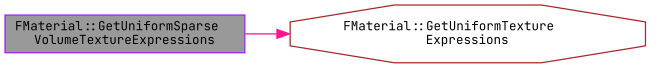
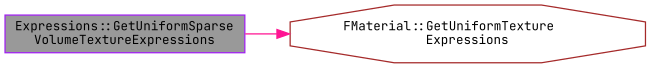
node "FMaterial::GetUniformSparse VolumeTextureExpressions": label "FMaterial::GetUniformSparse VolumeTextureExpressions" -> "Expressions::GetUniformSparse VolumeTextureExpressions"
